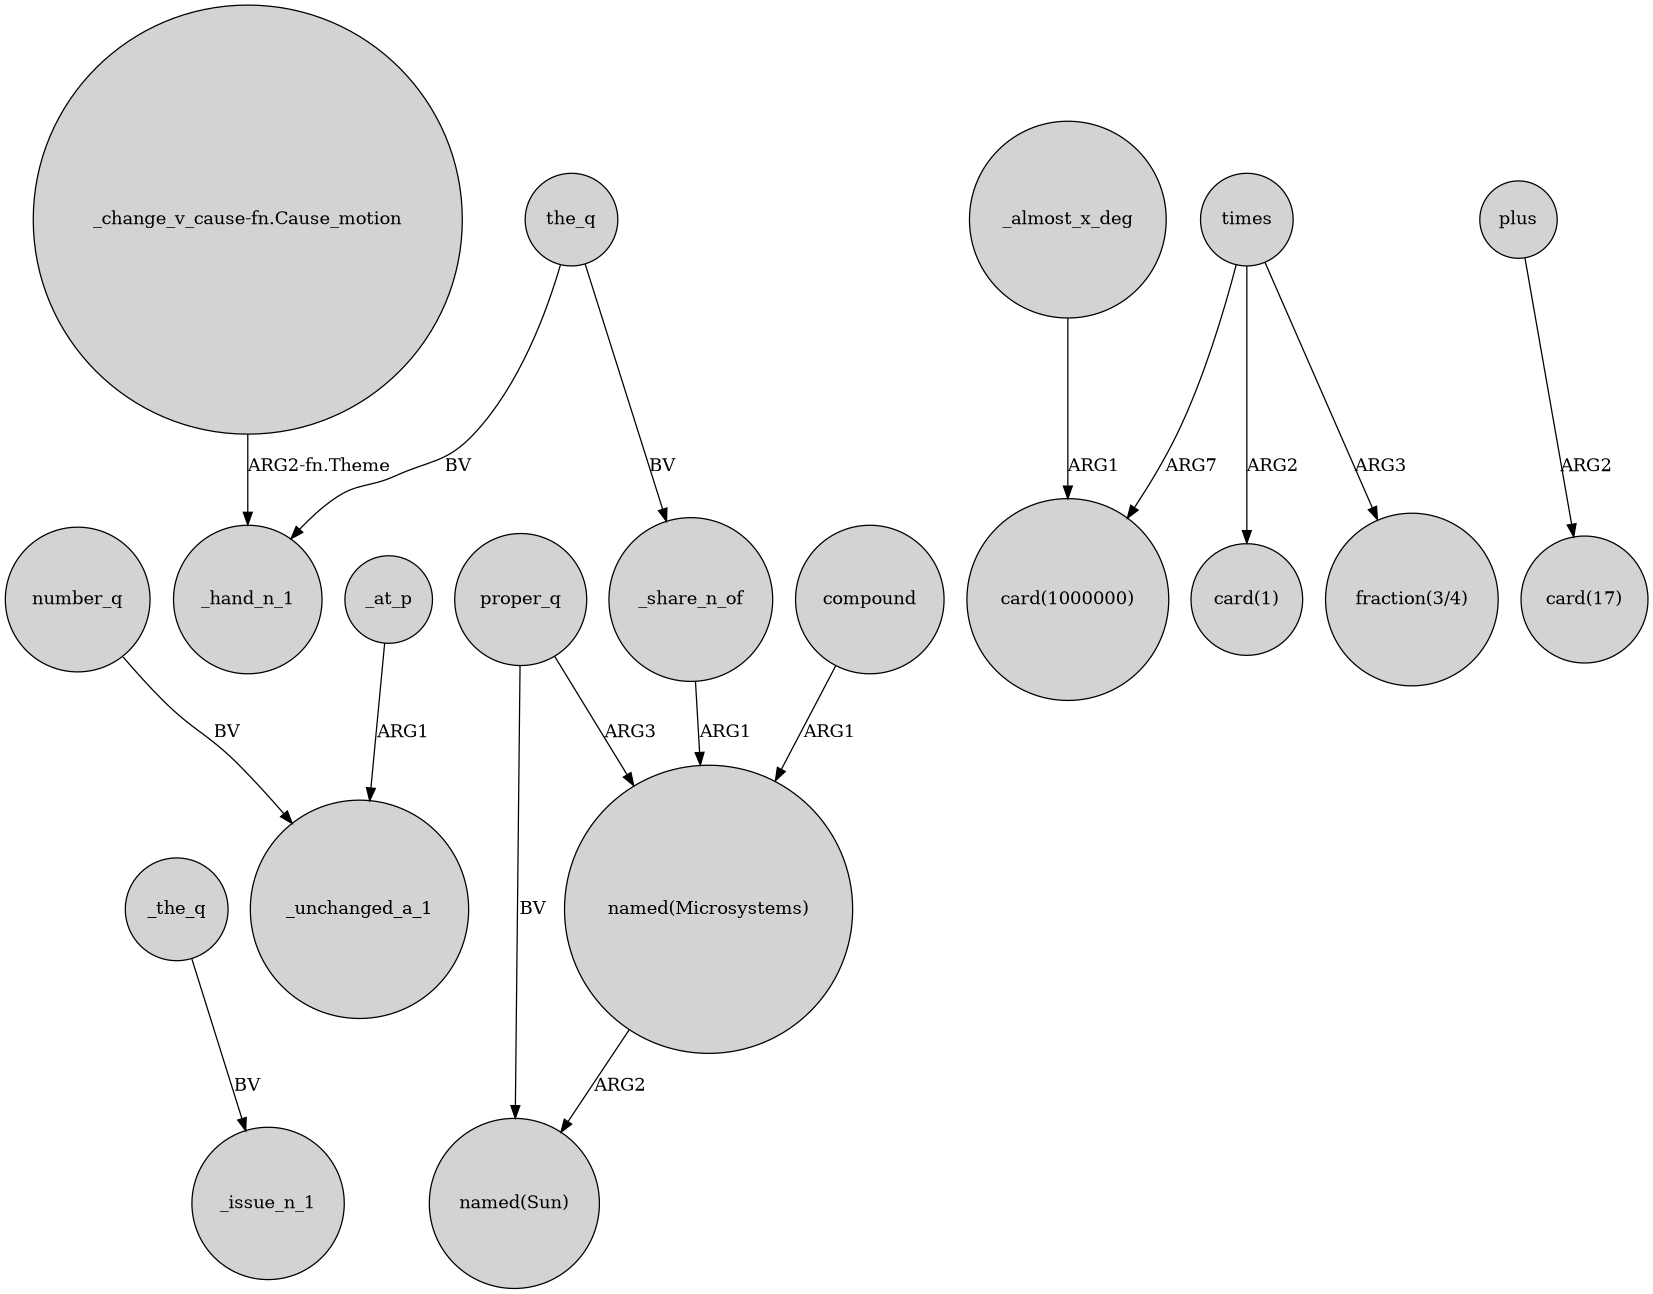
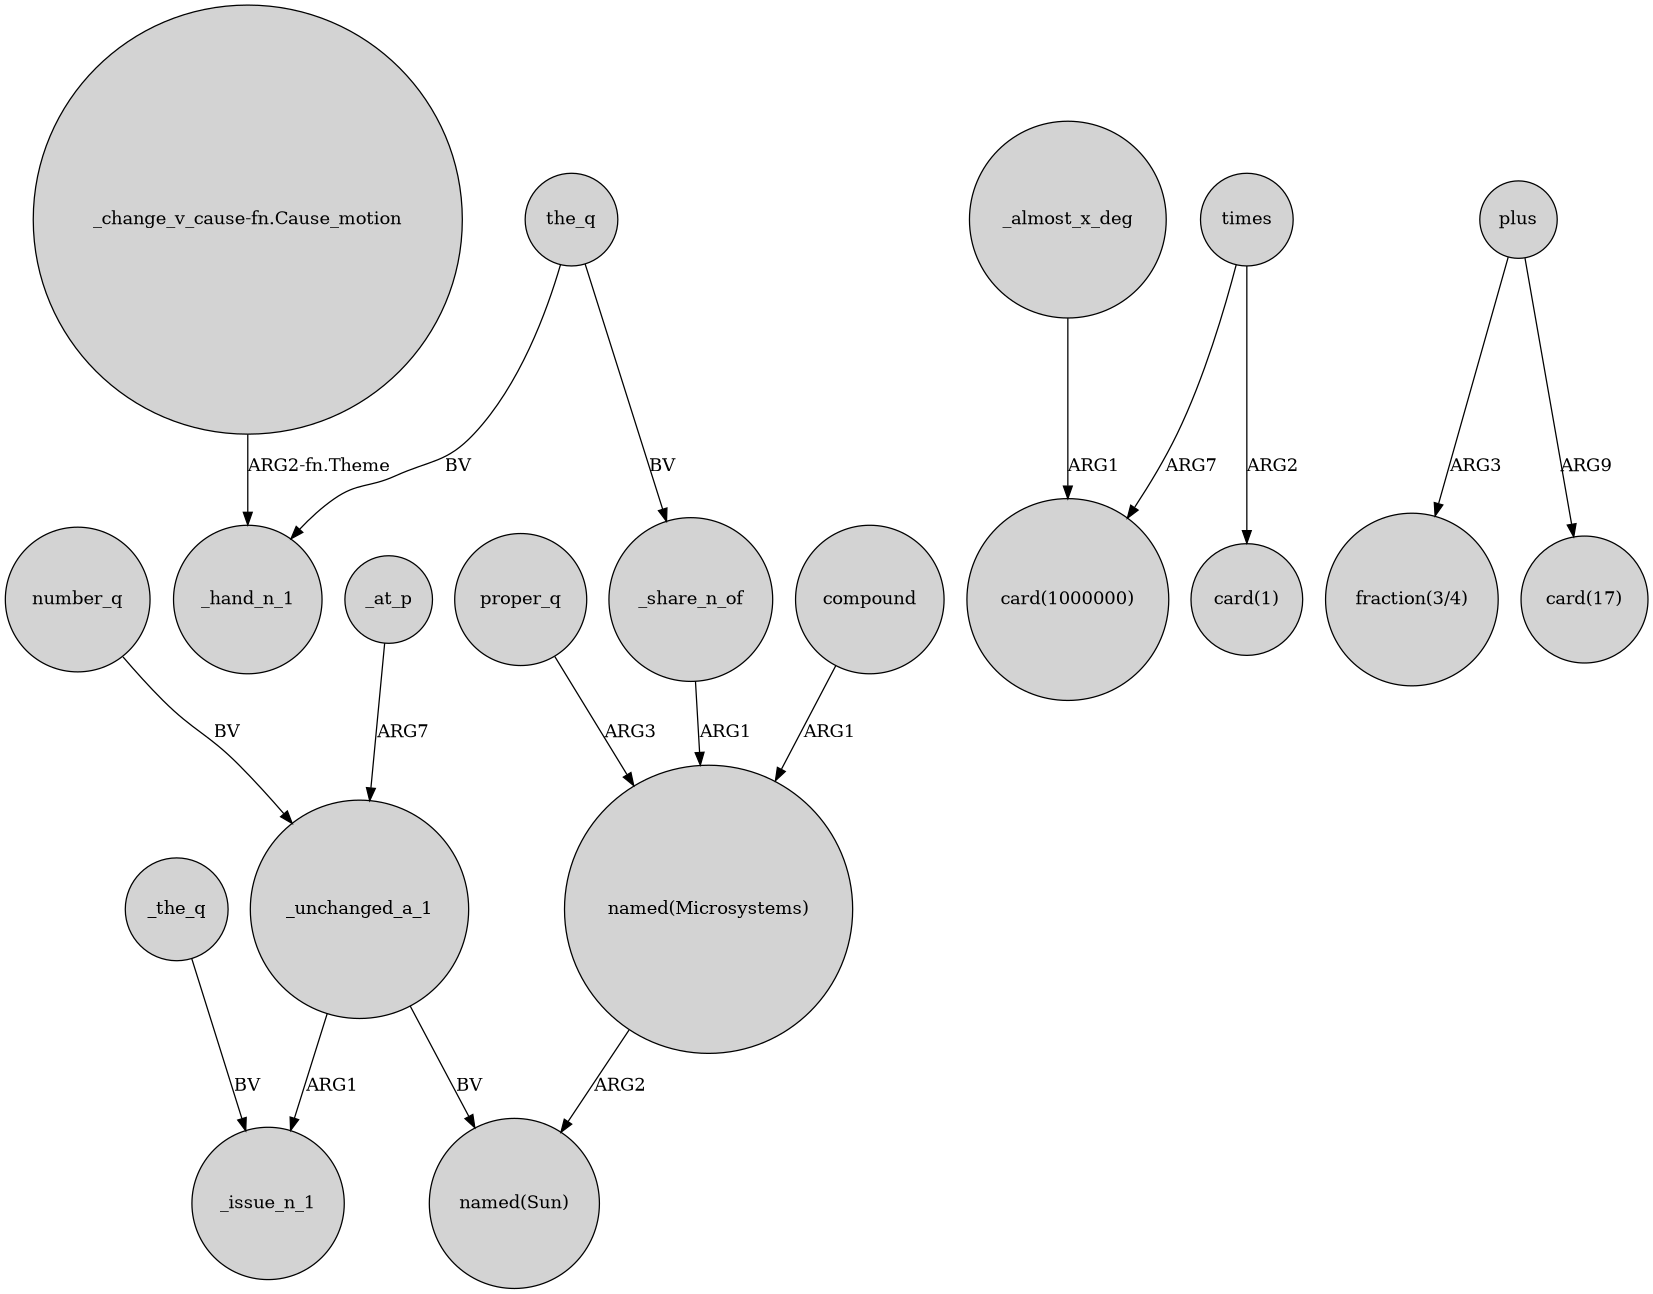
edge "times" -> "fraction(3/4)": now "plus" -> "fraction(3/4)"
edge "plus" -> "card(17)": label "ARG2" -> "ARG9"
edge "_at_p" -> "_unchanged_a_1": label "ARG1" -> "ARG7"
edge "proper_q" -> "named(Sun)": now "_unchanged_a_1" -> "named(Sun)"
edge "_unchanged_a_1" -> "_issue_n_1": added, label "ARG1"
